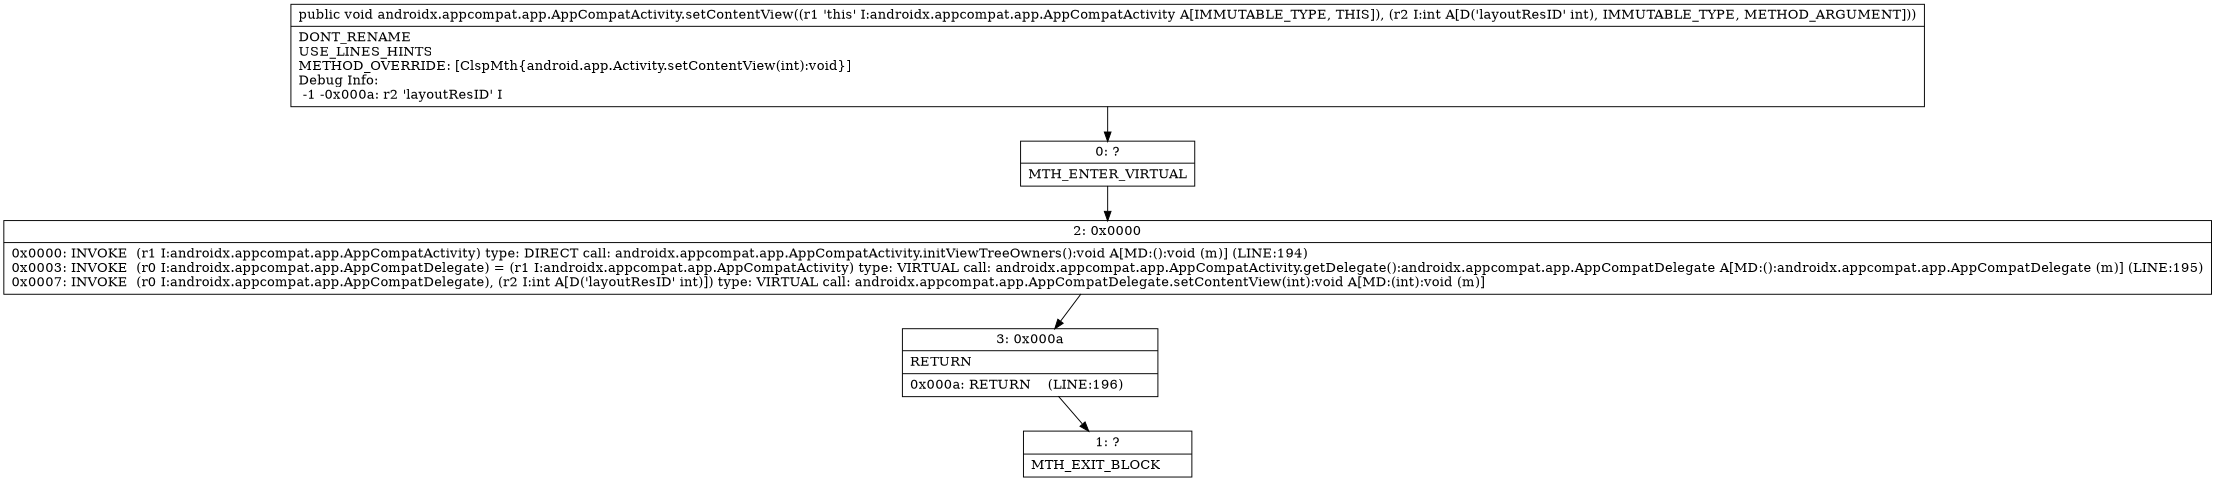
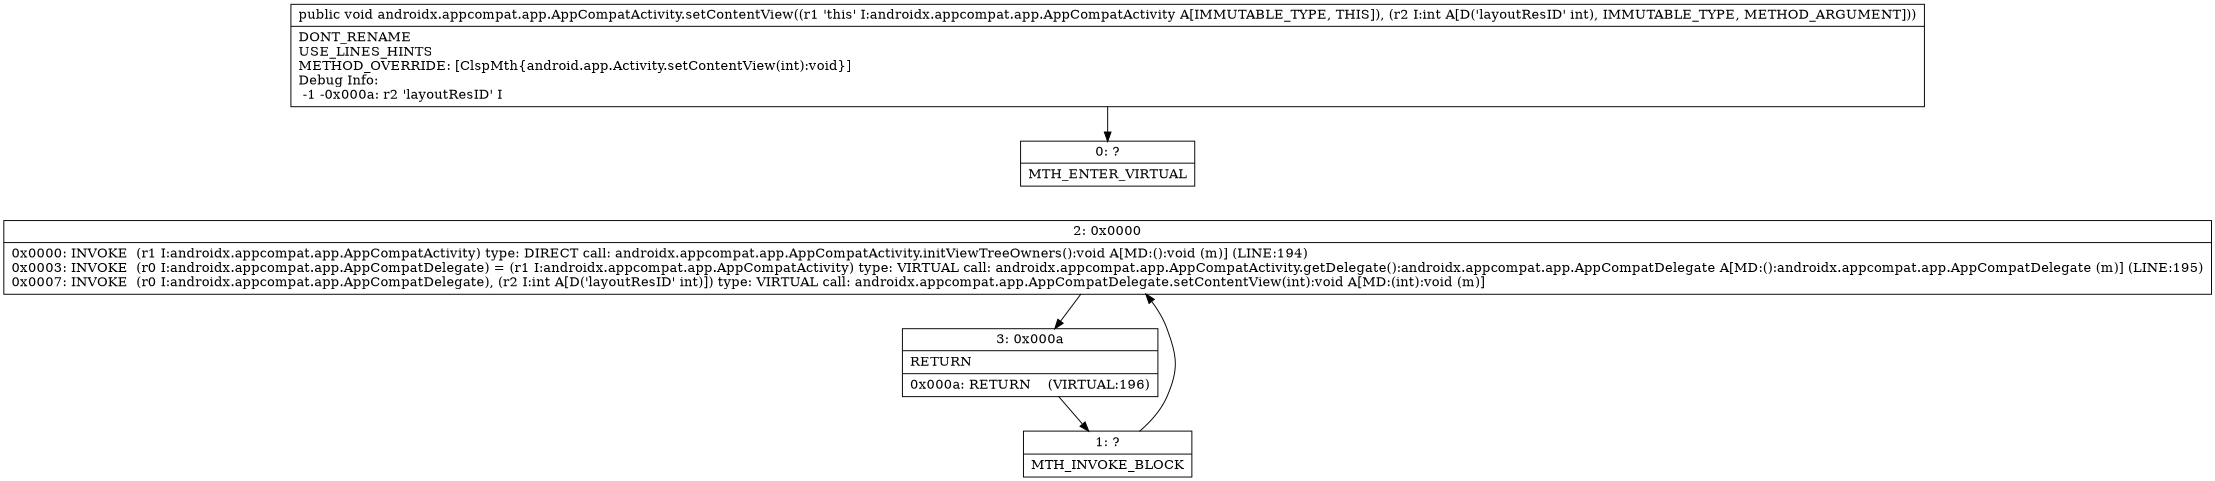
edge "0: ?" -> "2: 0x0000": now "1: ?" -> "2: 0x0000"
node "3: 0x000a": text "0x000a: RETURN    (LINE:196)" -> "0x000a: RETURN    (VIRTUAL:196)"
node "1: ?": text "MTH_EXIT_BLOCK" -> "MTH_INVOKE_BLOCK"
